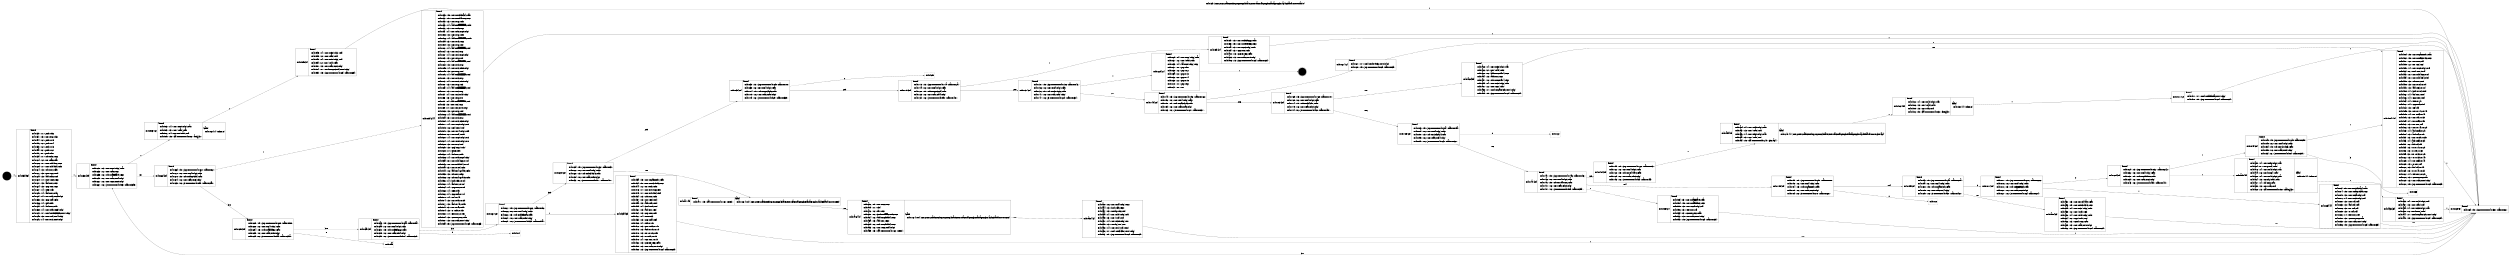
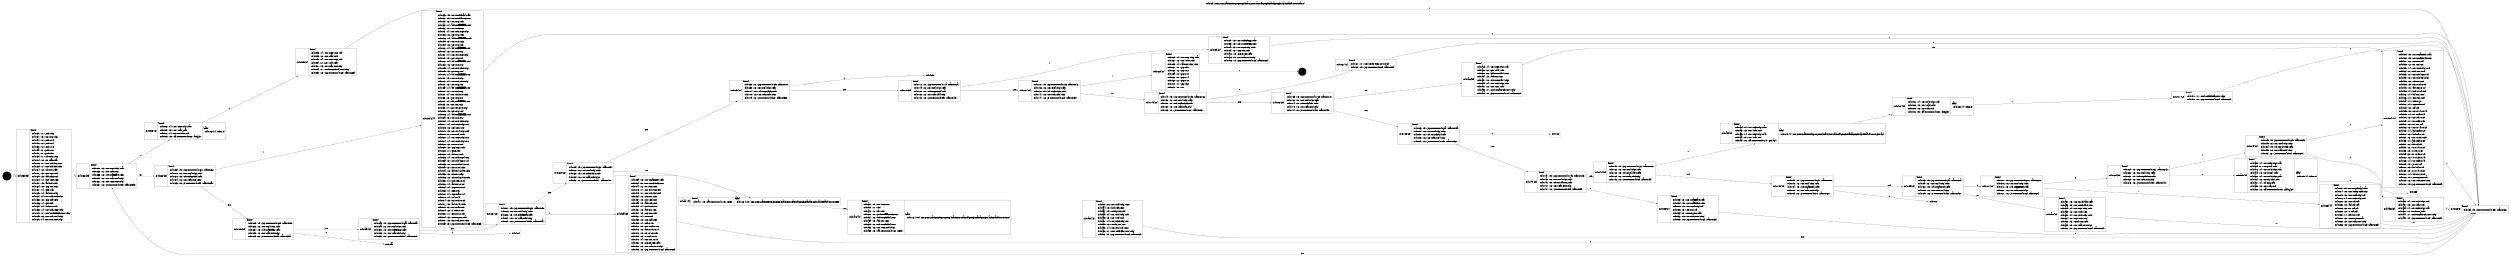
edge "0x4017a1 [28]" -> "0x4017d9 [28]": now "0x4017bd [28]" -> "0x4017d9 [28]"
edge "0x401a76 [40]" -> "0x401a9e [42]": removed, label "100"
edge "0x401a9e [42]" -> "0x401c8f [5]": label " 100" -> " 300"
